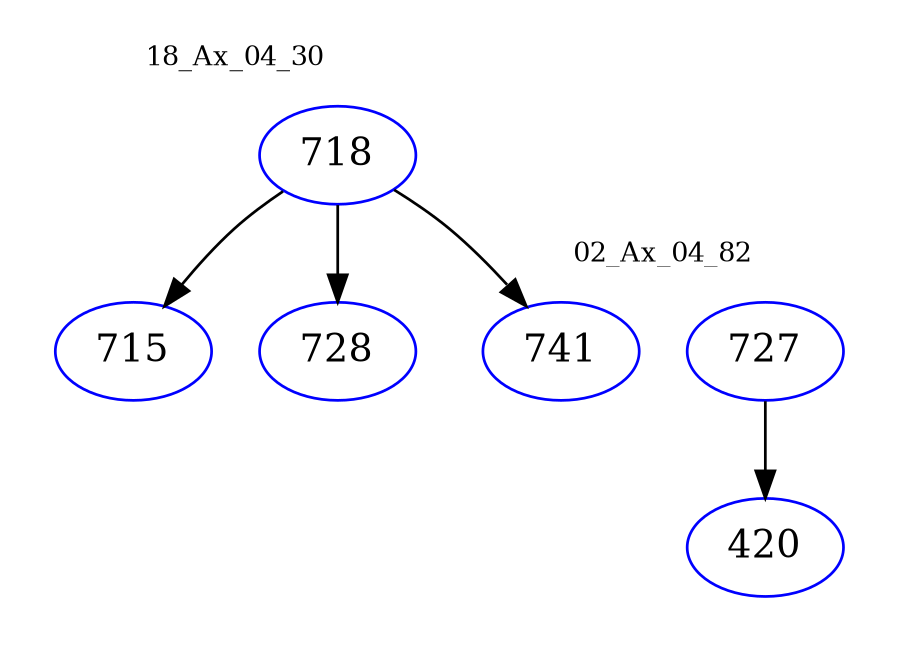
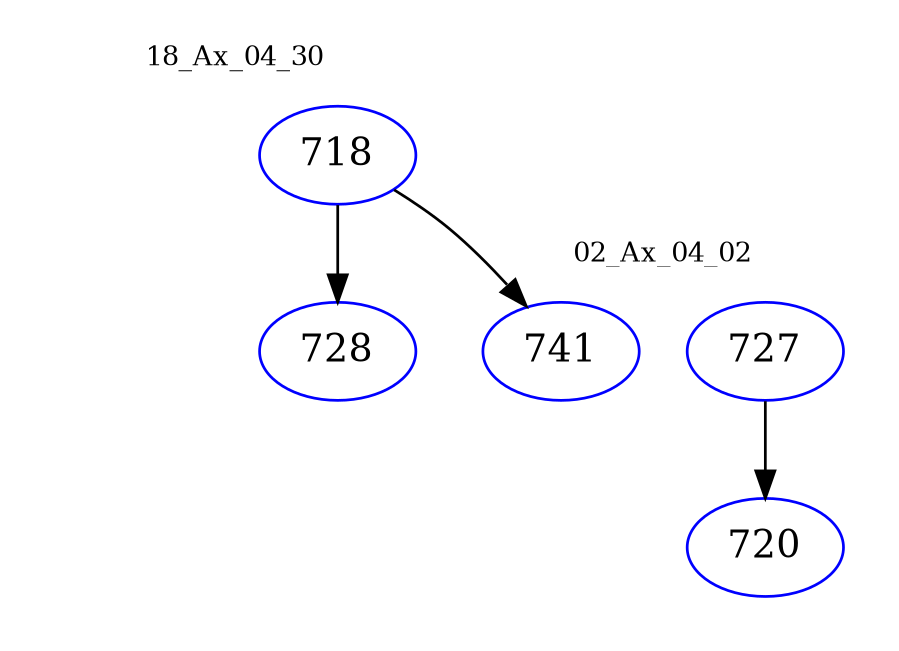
cluster "02_Ax_04_82": label "02_Ax_04_82" -> "02_Ax_04_02"
node "715": removed
node "420": label "420" -> "720"
